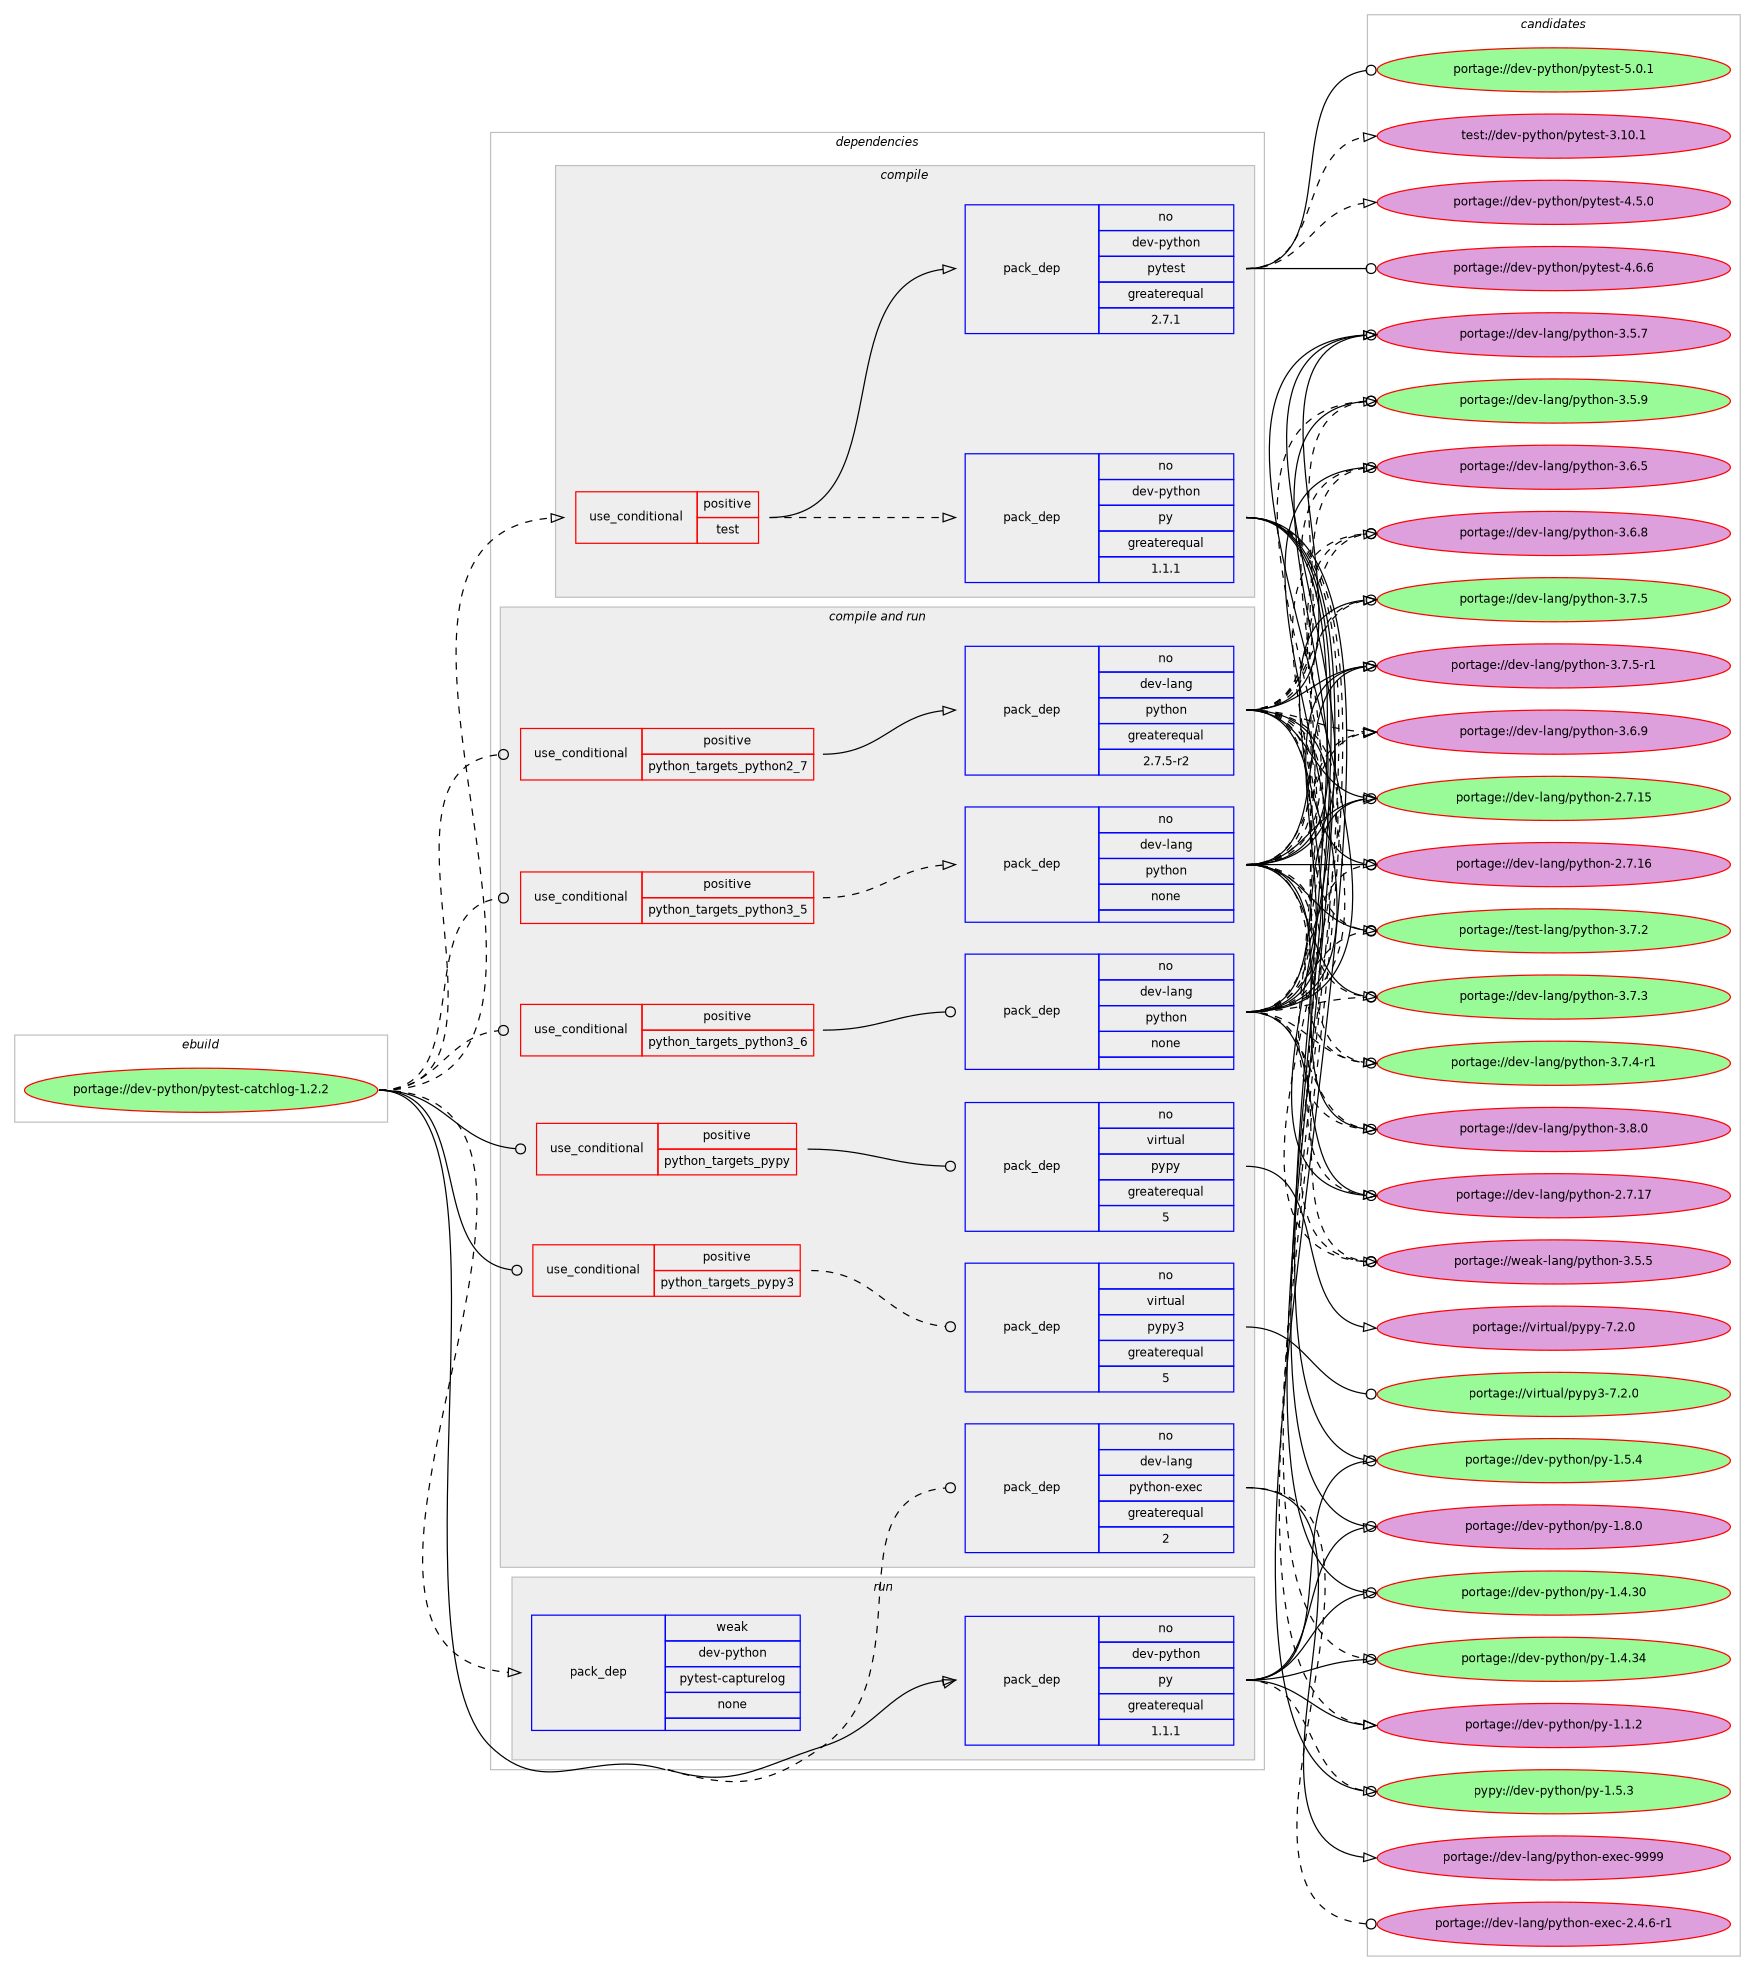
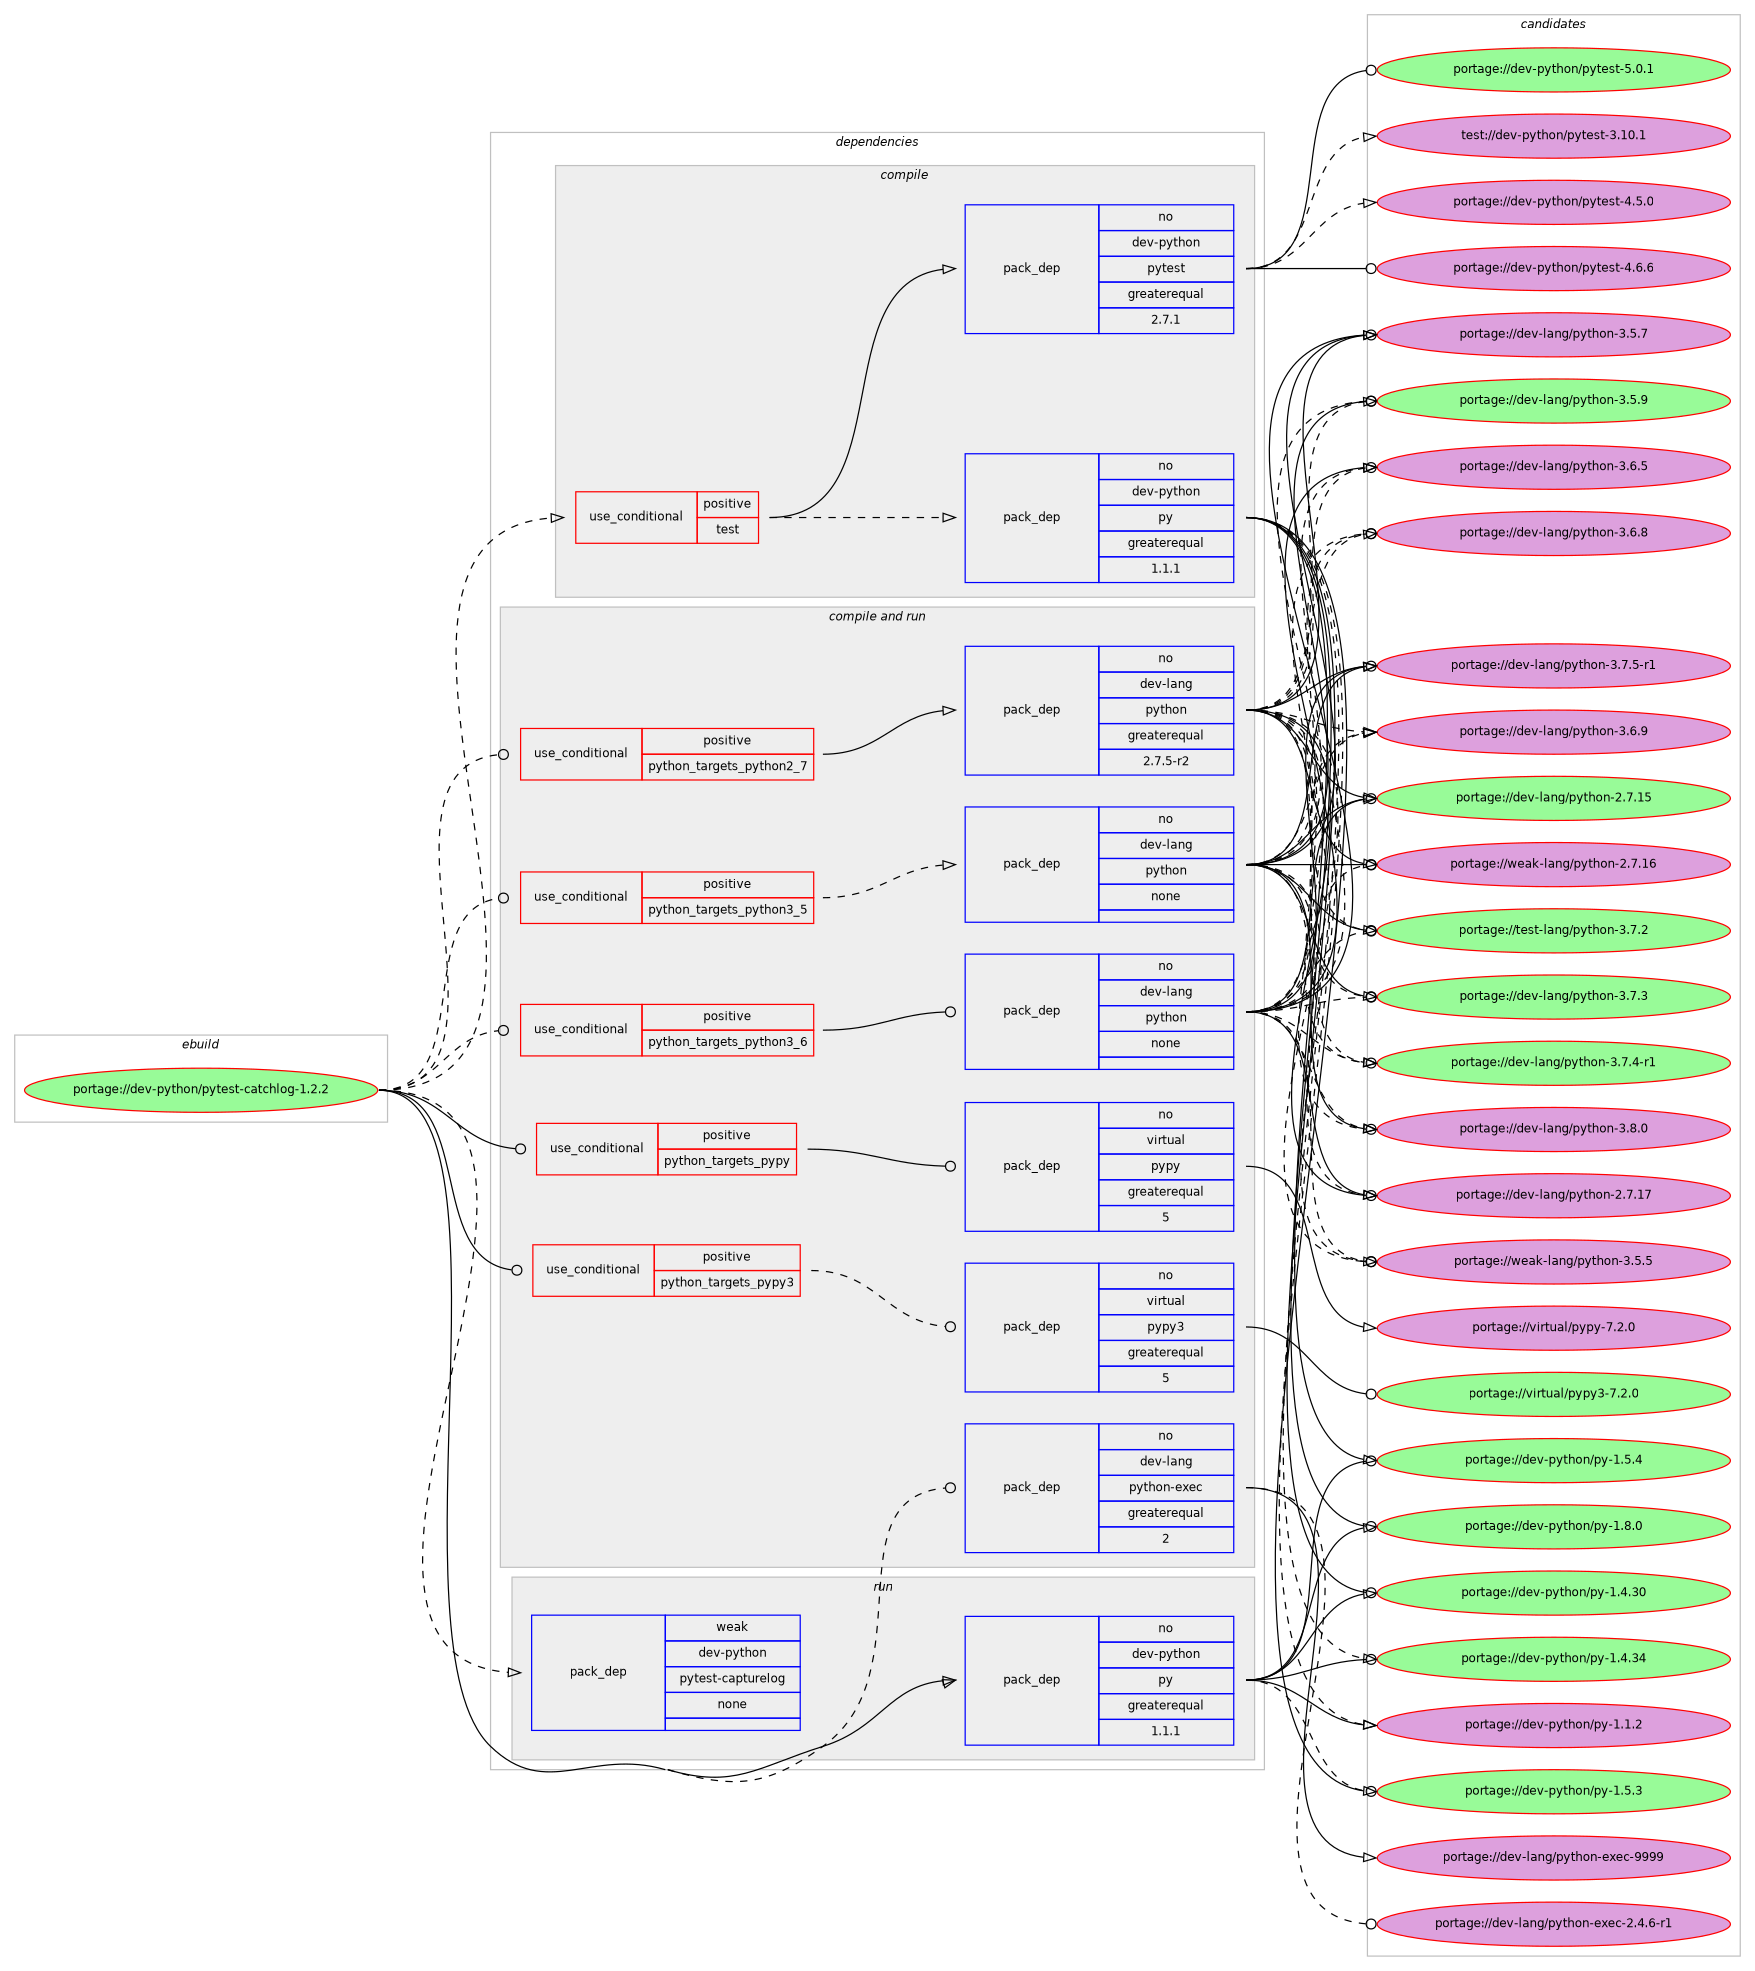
node "portage://dev-lang/python-3.7.5": removed
node "portage://dev-lang/python-2.7.16": label "portage://dev-lang/python-2.7.16" -> "portage://weak-lang/python-2.7.16"
node "portage://dev-python/py-1.8.0": fillcolor plum -> palegreen
node "pypy://dev-python/py-1.5.3": label "pypy://dev-python/py-1.5.3" -> "portage://dev-python/py-1.5.3"
